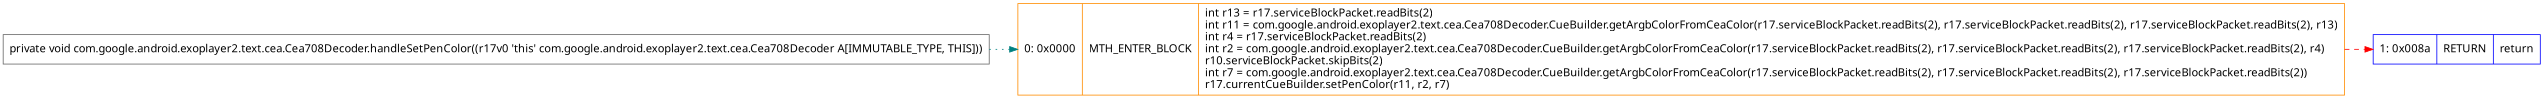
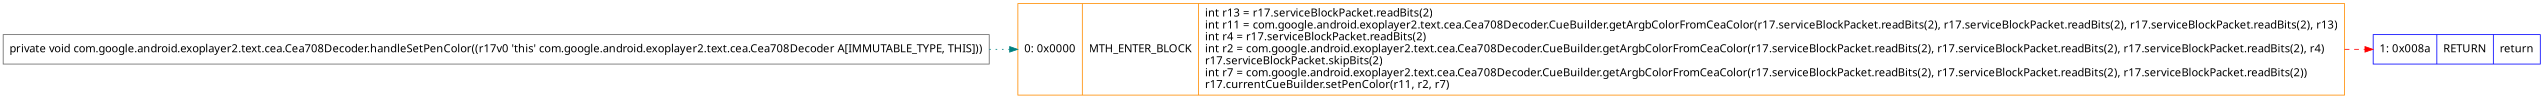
node "0: 0x0000": text "r10.serviceBlockPacket.skipBits(2)" -> "r17.serviceBlockPacket.skipBits(2)"
